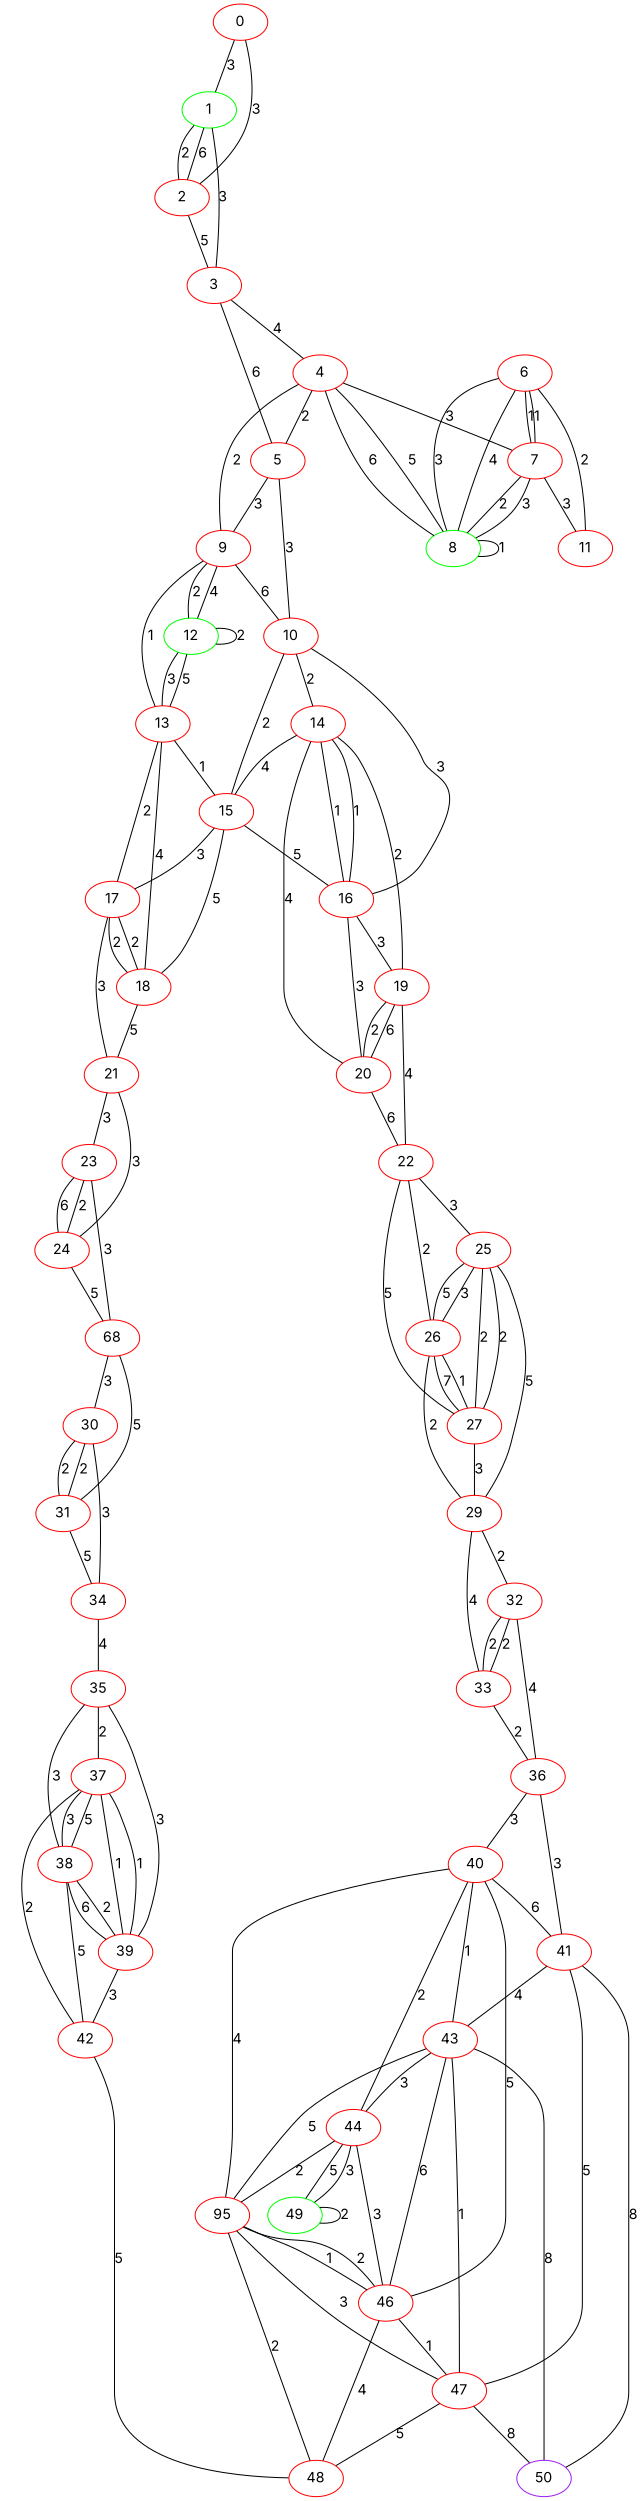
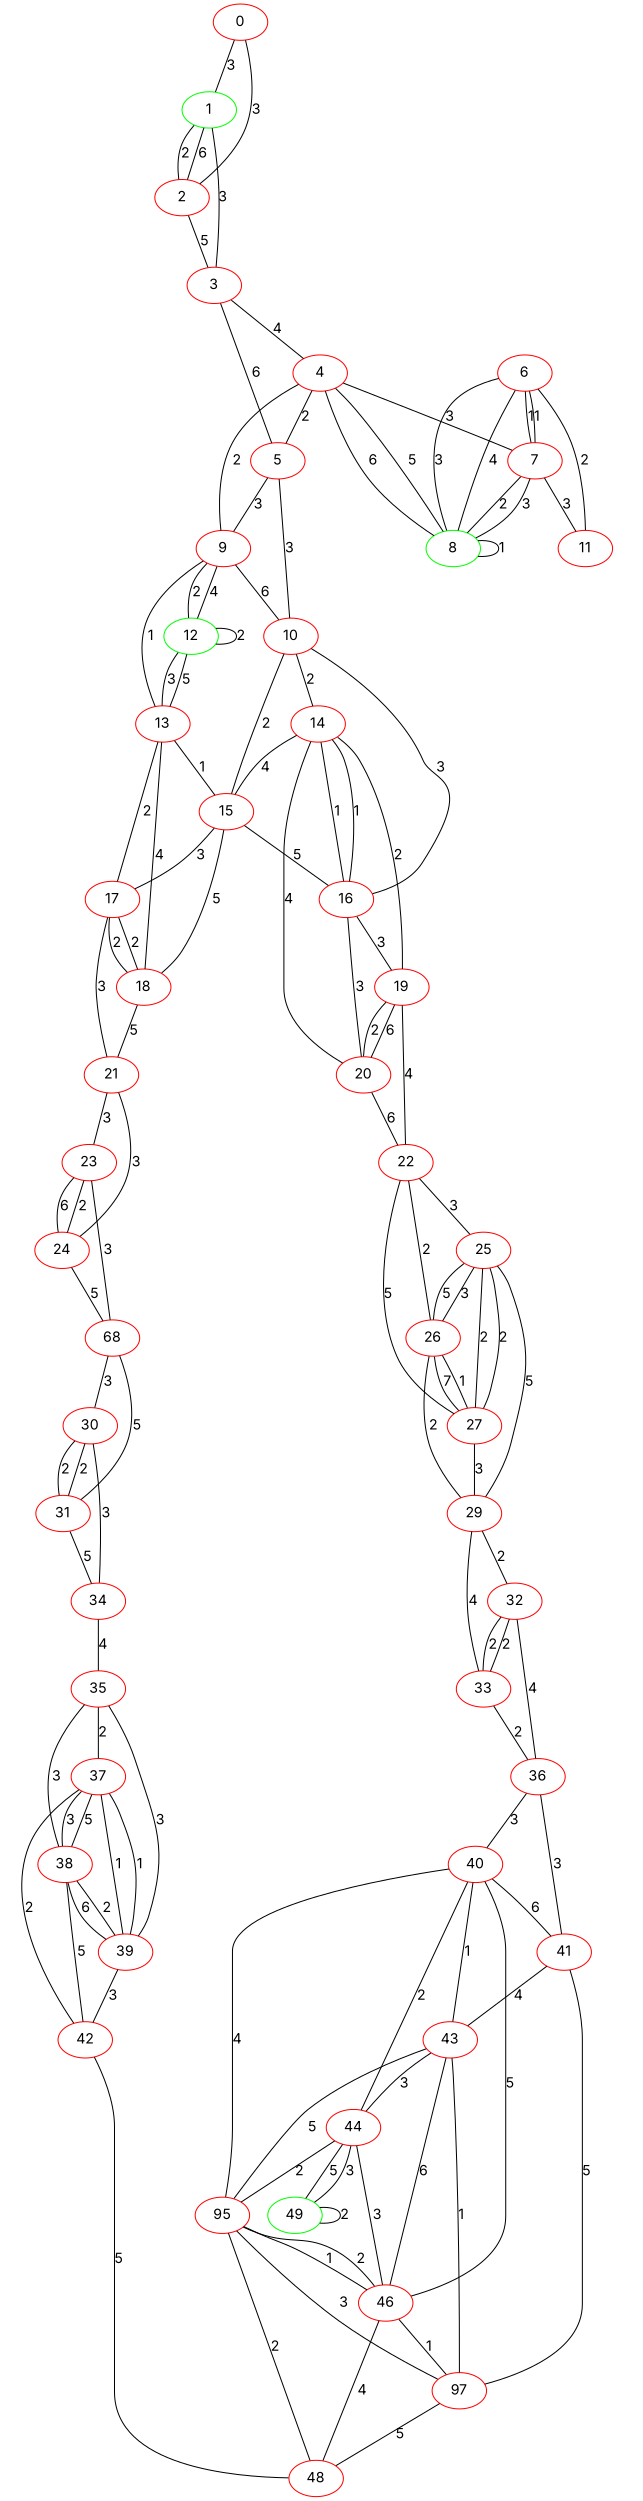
node "47": label "47" -> "97"
node "50": removed
